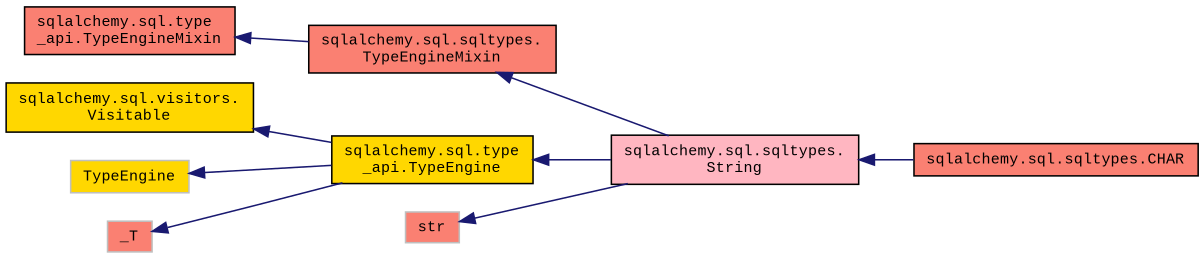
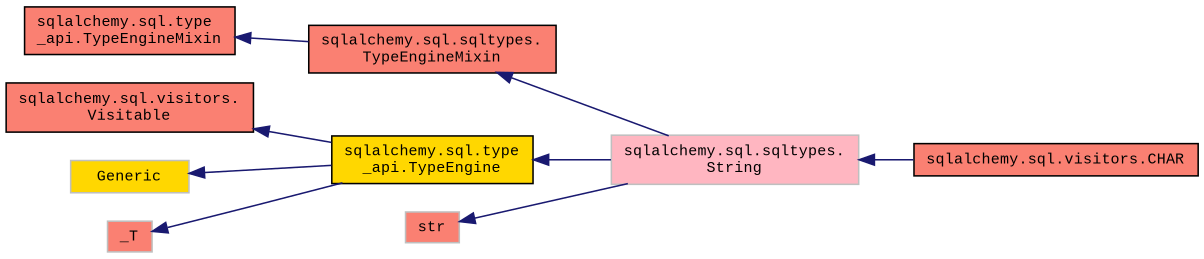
node "sqlalchemy.sql.visitors. Visitable": fillcolor gold -> salmon
node "sqlalchemy.sql.sqltypes. String": color black -> grey75
node "sqlalchemy.sql.sqltypes.CHAR": label "sqlalchemy.sql.sqltypes.CHAR" -> "sqlalchemy.sql.visitors.CHAR"
node "TypeEngine": label "TypeEngine" -> "Generic"
